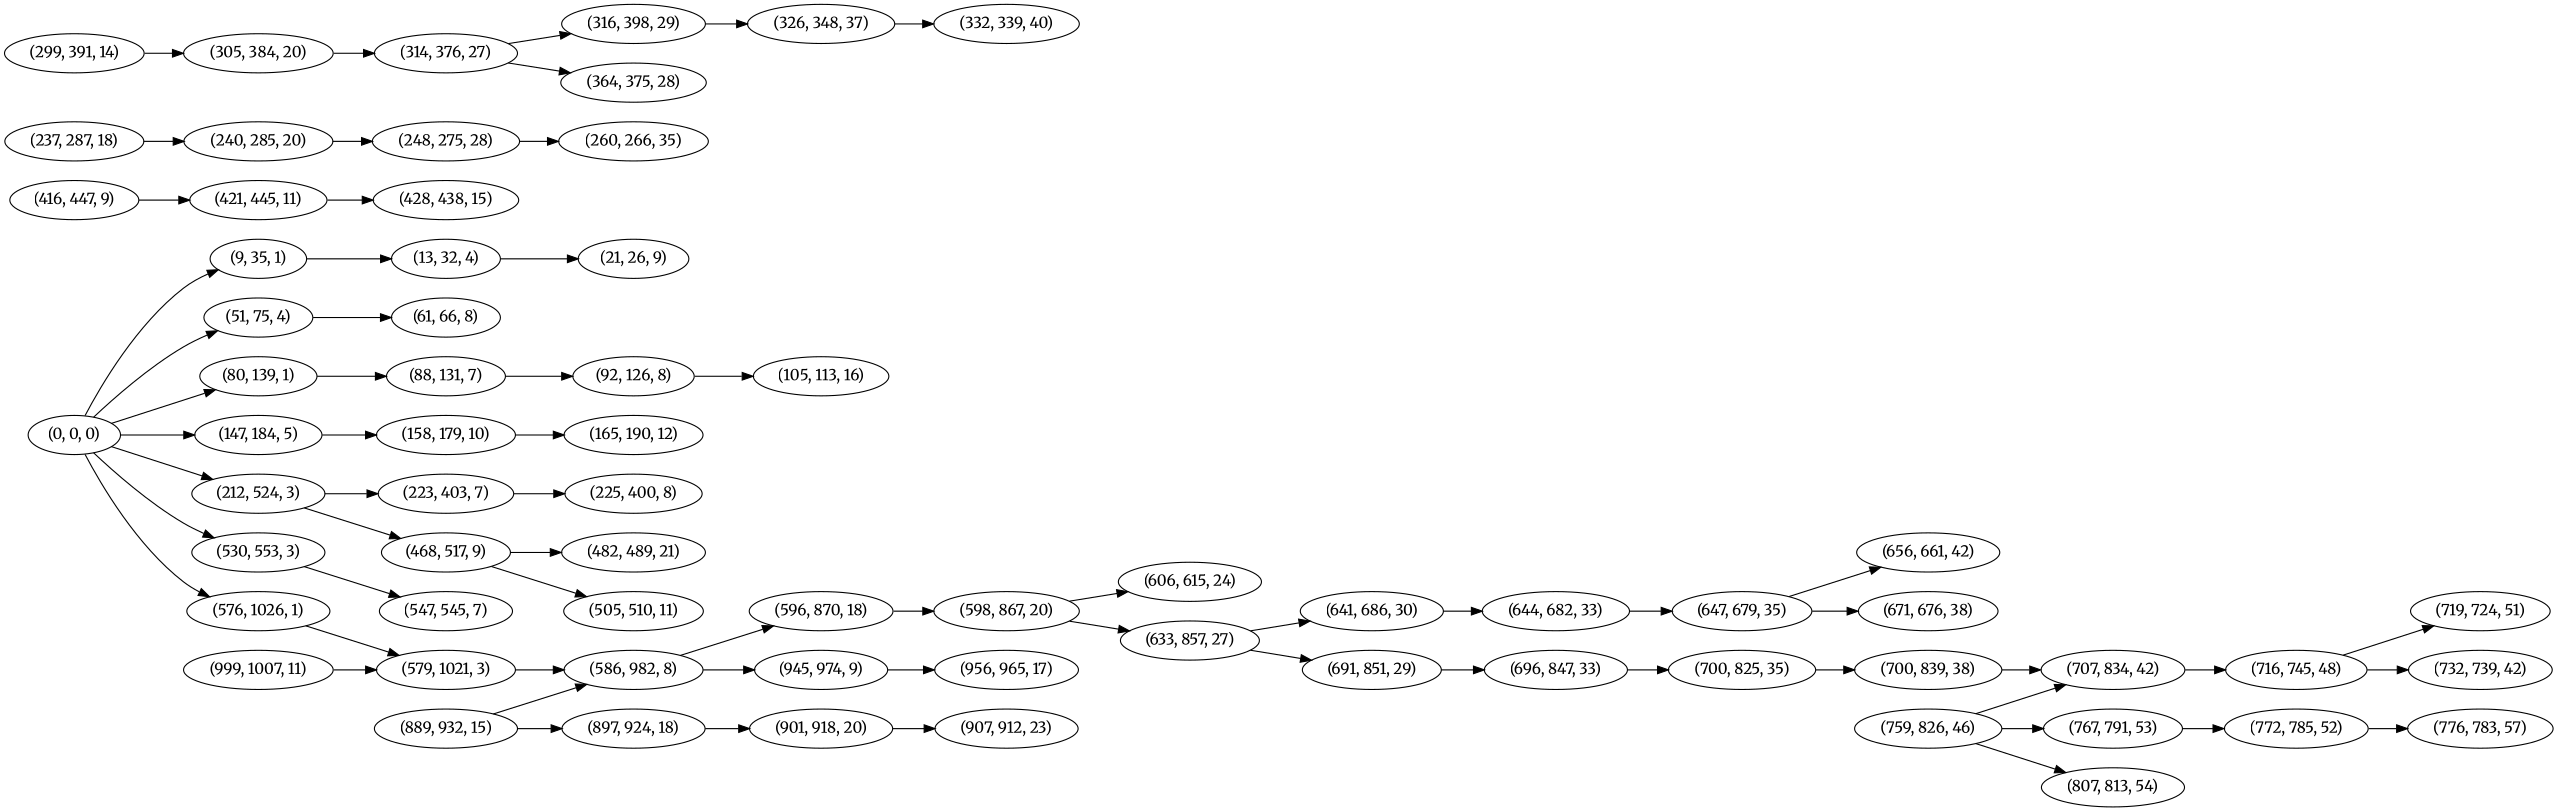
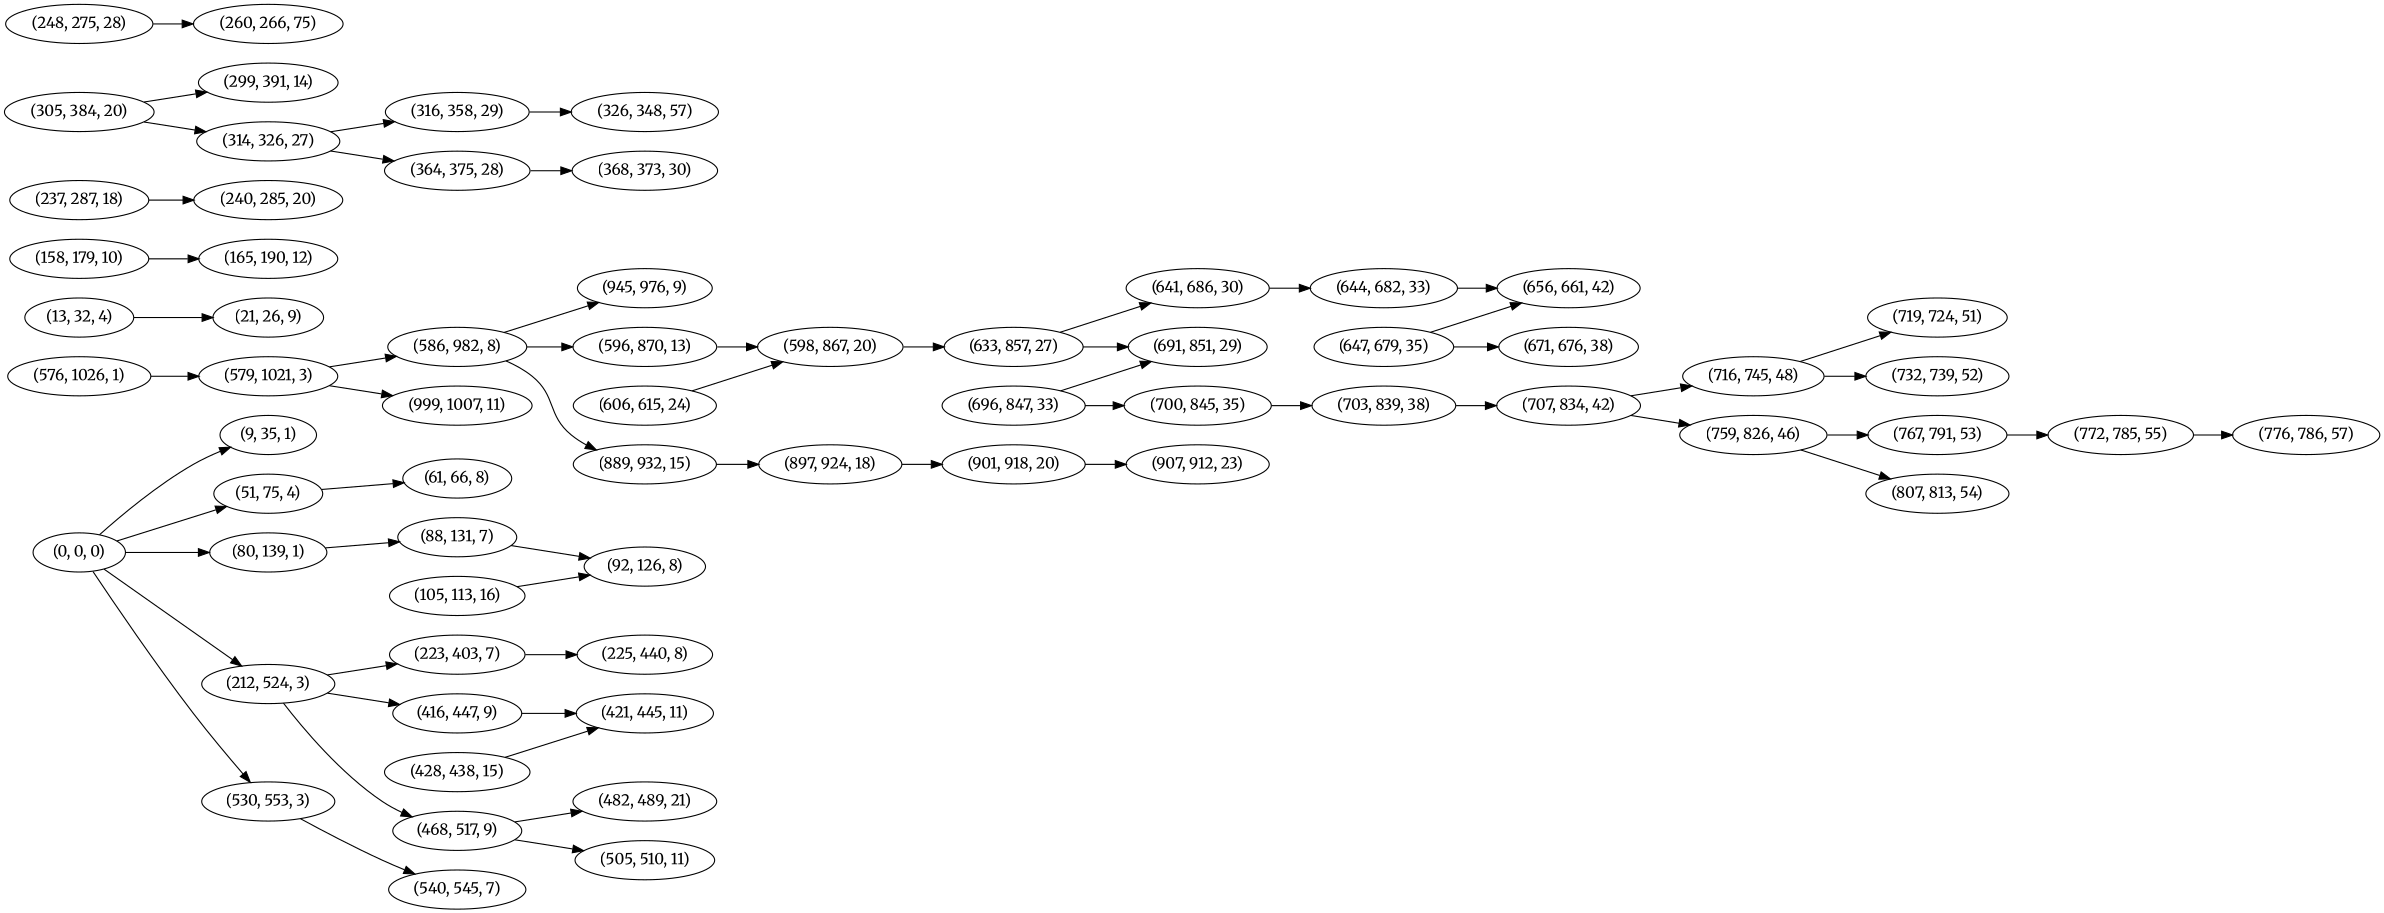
node "(316, 398, 29)": label "(316, 398, 29)" -> "(316, 358, 29)"
node "(326, 348, 37)": label "(326, 348, 37)" -> "(326, 348, 57)"
node "(332, 339, 40)": removed
edge "(299, 391, 14)" -> "(305, 384, 20)": reversed
node "(314, 376, 27)": label "(314, 376, 27)" -> "(314, 326, 27)"
edge "(240, 285, 20)" -> "(248, 275, 28)": removed
node "(260, 266, 35)": label "(260, 266, 35)" -> "(260, 266, 75)"
node "(368, 373, 30)": added
edge "(421, 445, 11)" -> "(428, 438, 15)": reversed
edge "(9, 35, 1)" -> "(13, 32, 4)": removed
edge "(92, 126, 8)" -> "(105, 113, 16)": reversed
node "(147, 184, 5)": removed
node "(225, 400, 8)": label "(225, 400, 8)" -> "(225, 440, 8)"
edge "(0, 0, 0)" -> "(576, 1026, 1)": removed
edge "(598, 867, 20)" -> "(606, 615, 24)": reversed
node "(547, 545, 7)": label "(547, 545, 7)" -> "(540, 545, 7)"
node "(596, 870, 18)": label "(596, 870, 18)" -> "(596, 870, 13)"
edge "(644, 682, 33)" -> "(647, 679, 35)": now "(644, 682, 33)" -> "(656, 661, 42)"
edge "(999, 1007, 11)" -> "(579, 1021, 3)": reversed
node "(945, 974, 9)": label "(945, 974, 9)" -> "(945, 976, 9)"
node "(956, 965, 17)": removed
edge "(691, 851, 29)" -> "(696, 847, 33)": reversed
node "(700, 825, 35)": label "(700, 825, 35)" -> "(700, 845, 35)"
node "(700, 839, 38)": label "(700, 839, 38)" -> "(703, 839, 38)"
node "(732, 739, 42)": label "(732, 739, 42)" -> "(732, 739, 52)"
edge "(212, 524, 3)" -> "(416, 447, 9)": added
edge "(889, 932, 15)" -> "(586, 982, 8)": reversed
edge "(759, 826, 46)" -> "(707, 834, 42)": reversed
node "(772, 785, 52)": label "(772, 785, 52)" -> "(772, 785, 55)"
node "(776, 783, 57)": label "(776, 783, 57)" -> "(776, 786, 57)"
